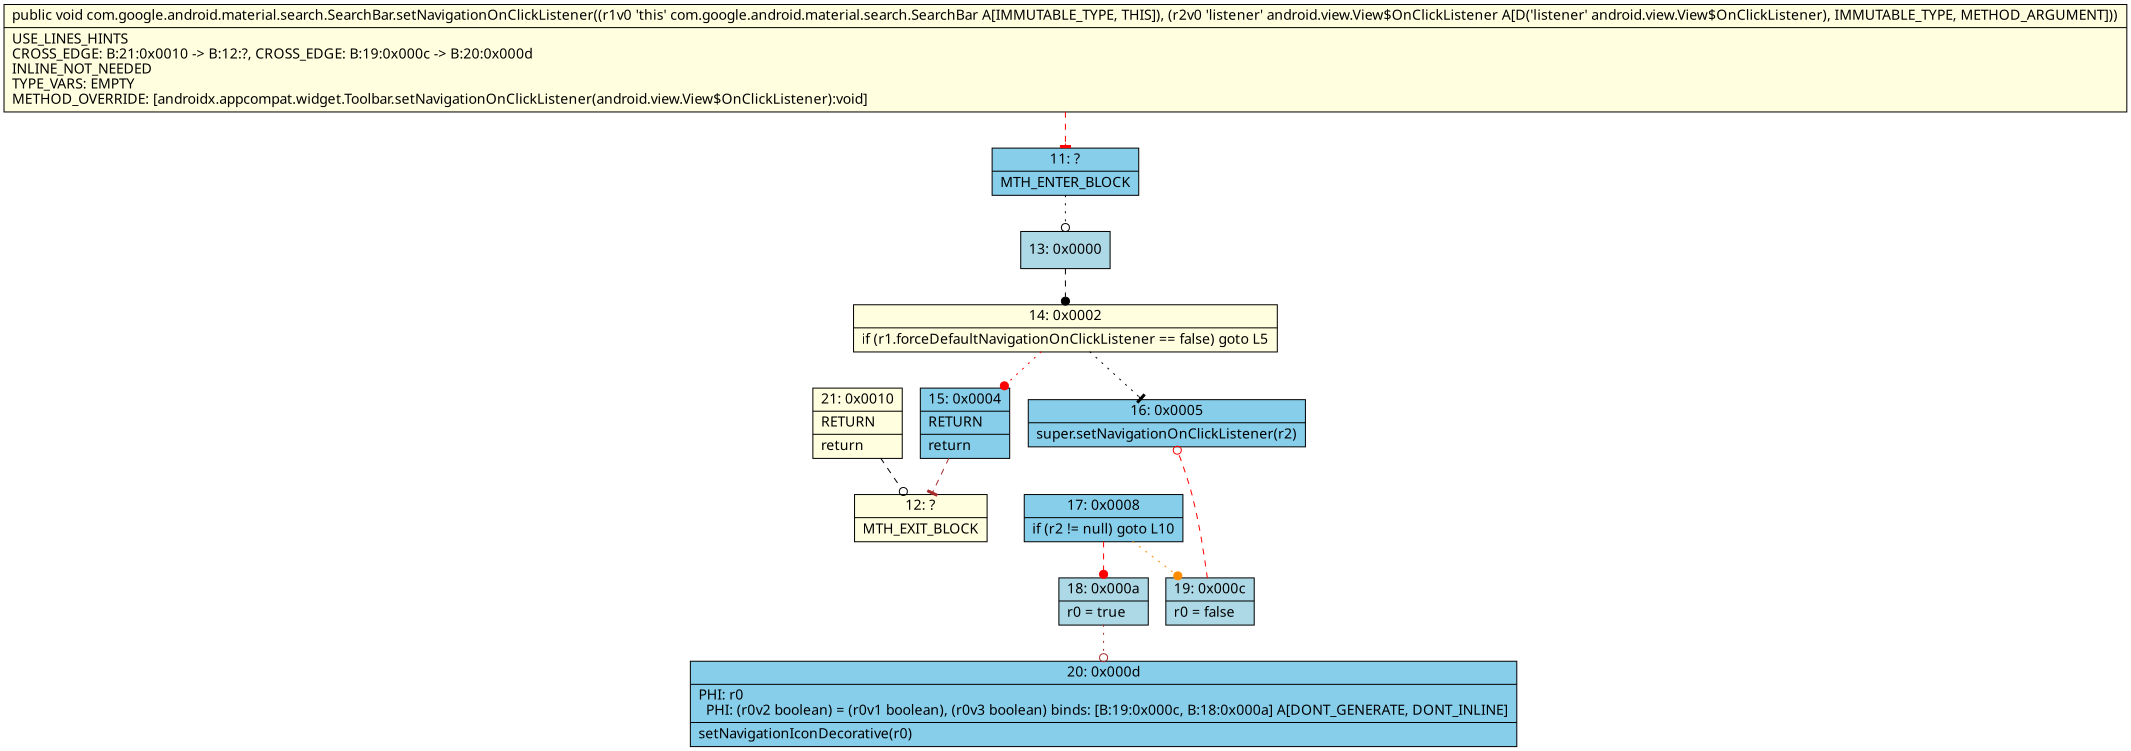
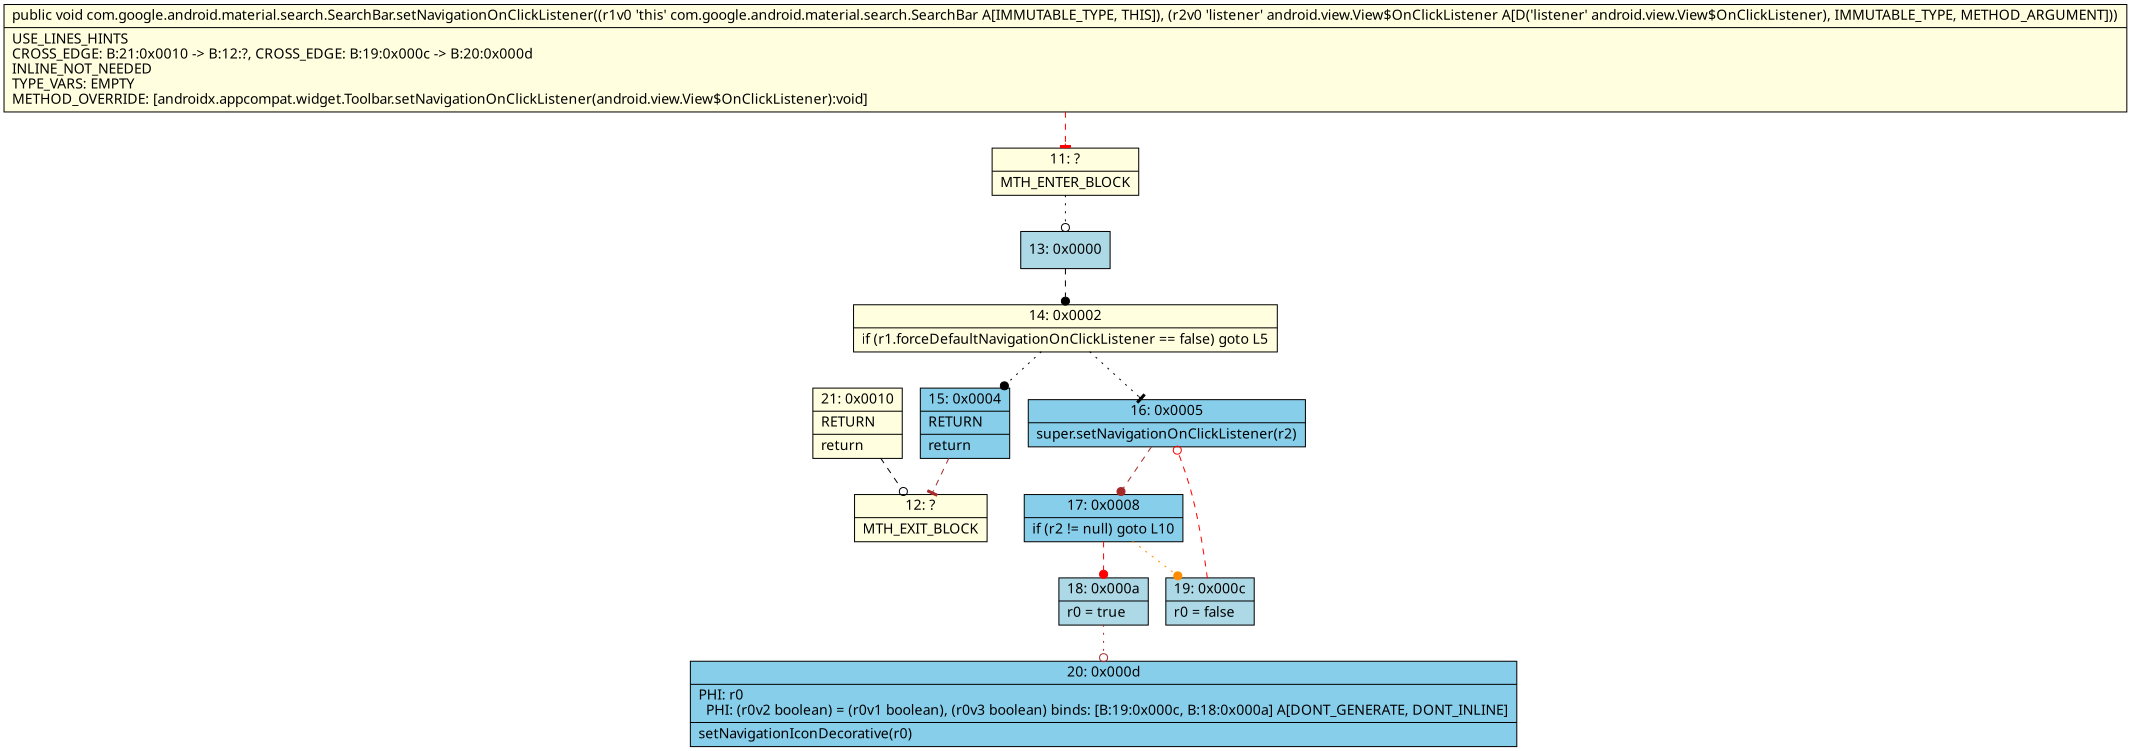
node "11: ?": fillcolor skyblue -> lightyellow
edge "14: 0x0002" -> "15: 0x0004": color red -> black
edge "16: 0x0005" -> "17: 0x0008": added
